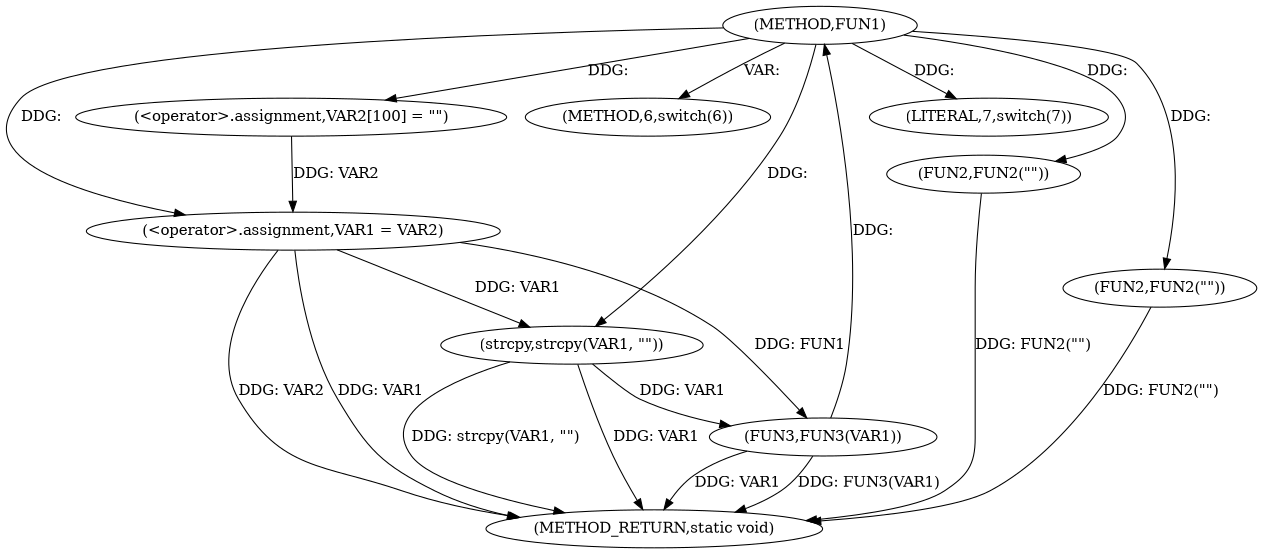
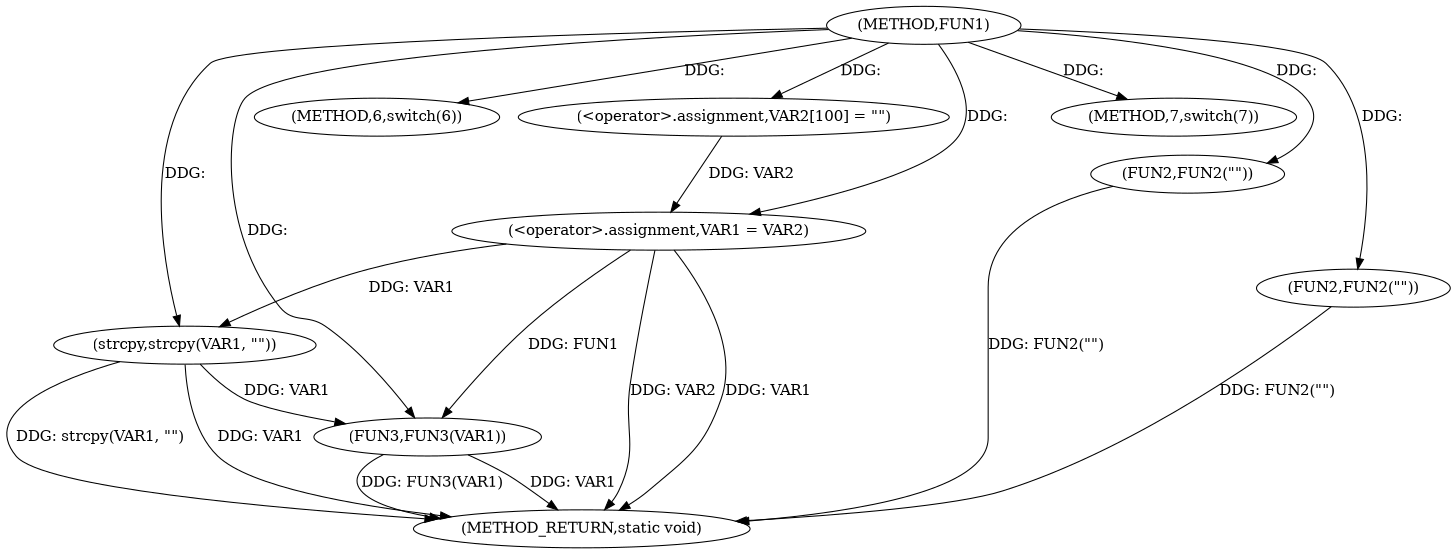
edge "(METHOD,FUN1)" -> "(METHOD,6,switch(6))": label "VAR: " -> "DDG: "
node "(LITERAL,7,switch(7))": label "(LITERAL,7,switch(7))" -> "(METHOD,7,switch(7))"
edge "(FUN3,FUN3(VAR1))" -> "(METHOD,FUN1)": reversed
